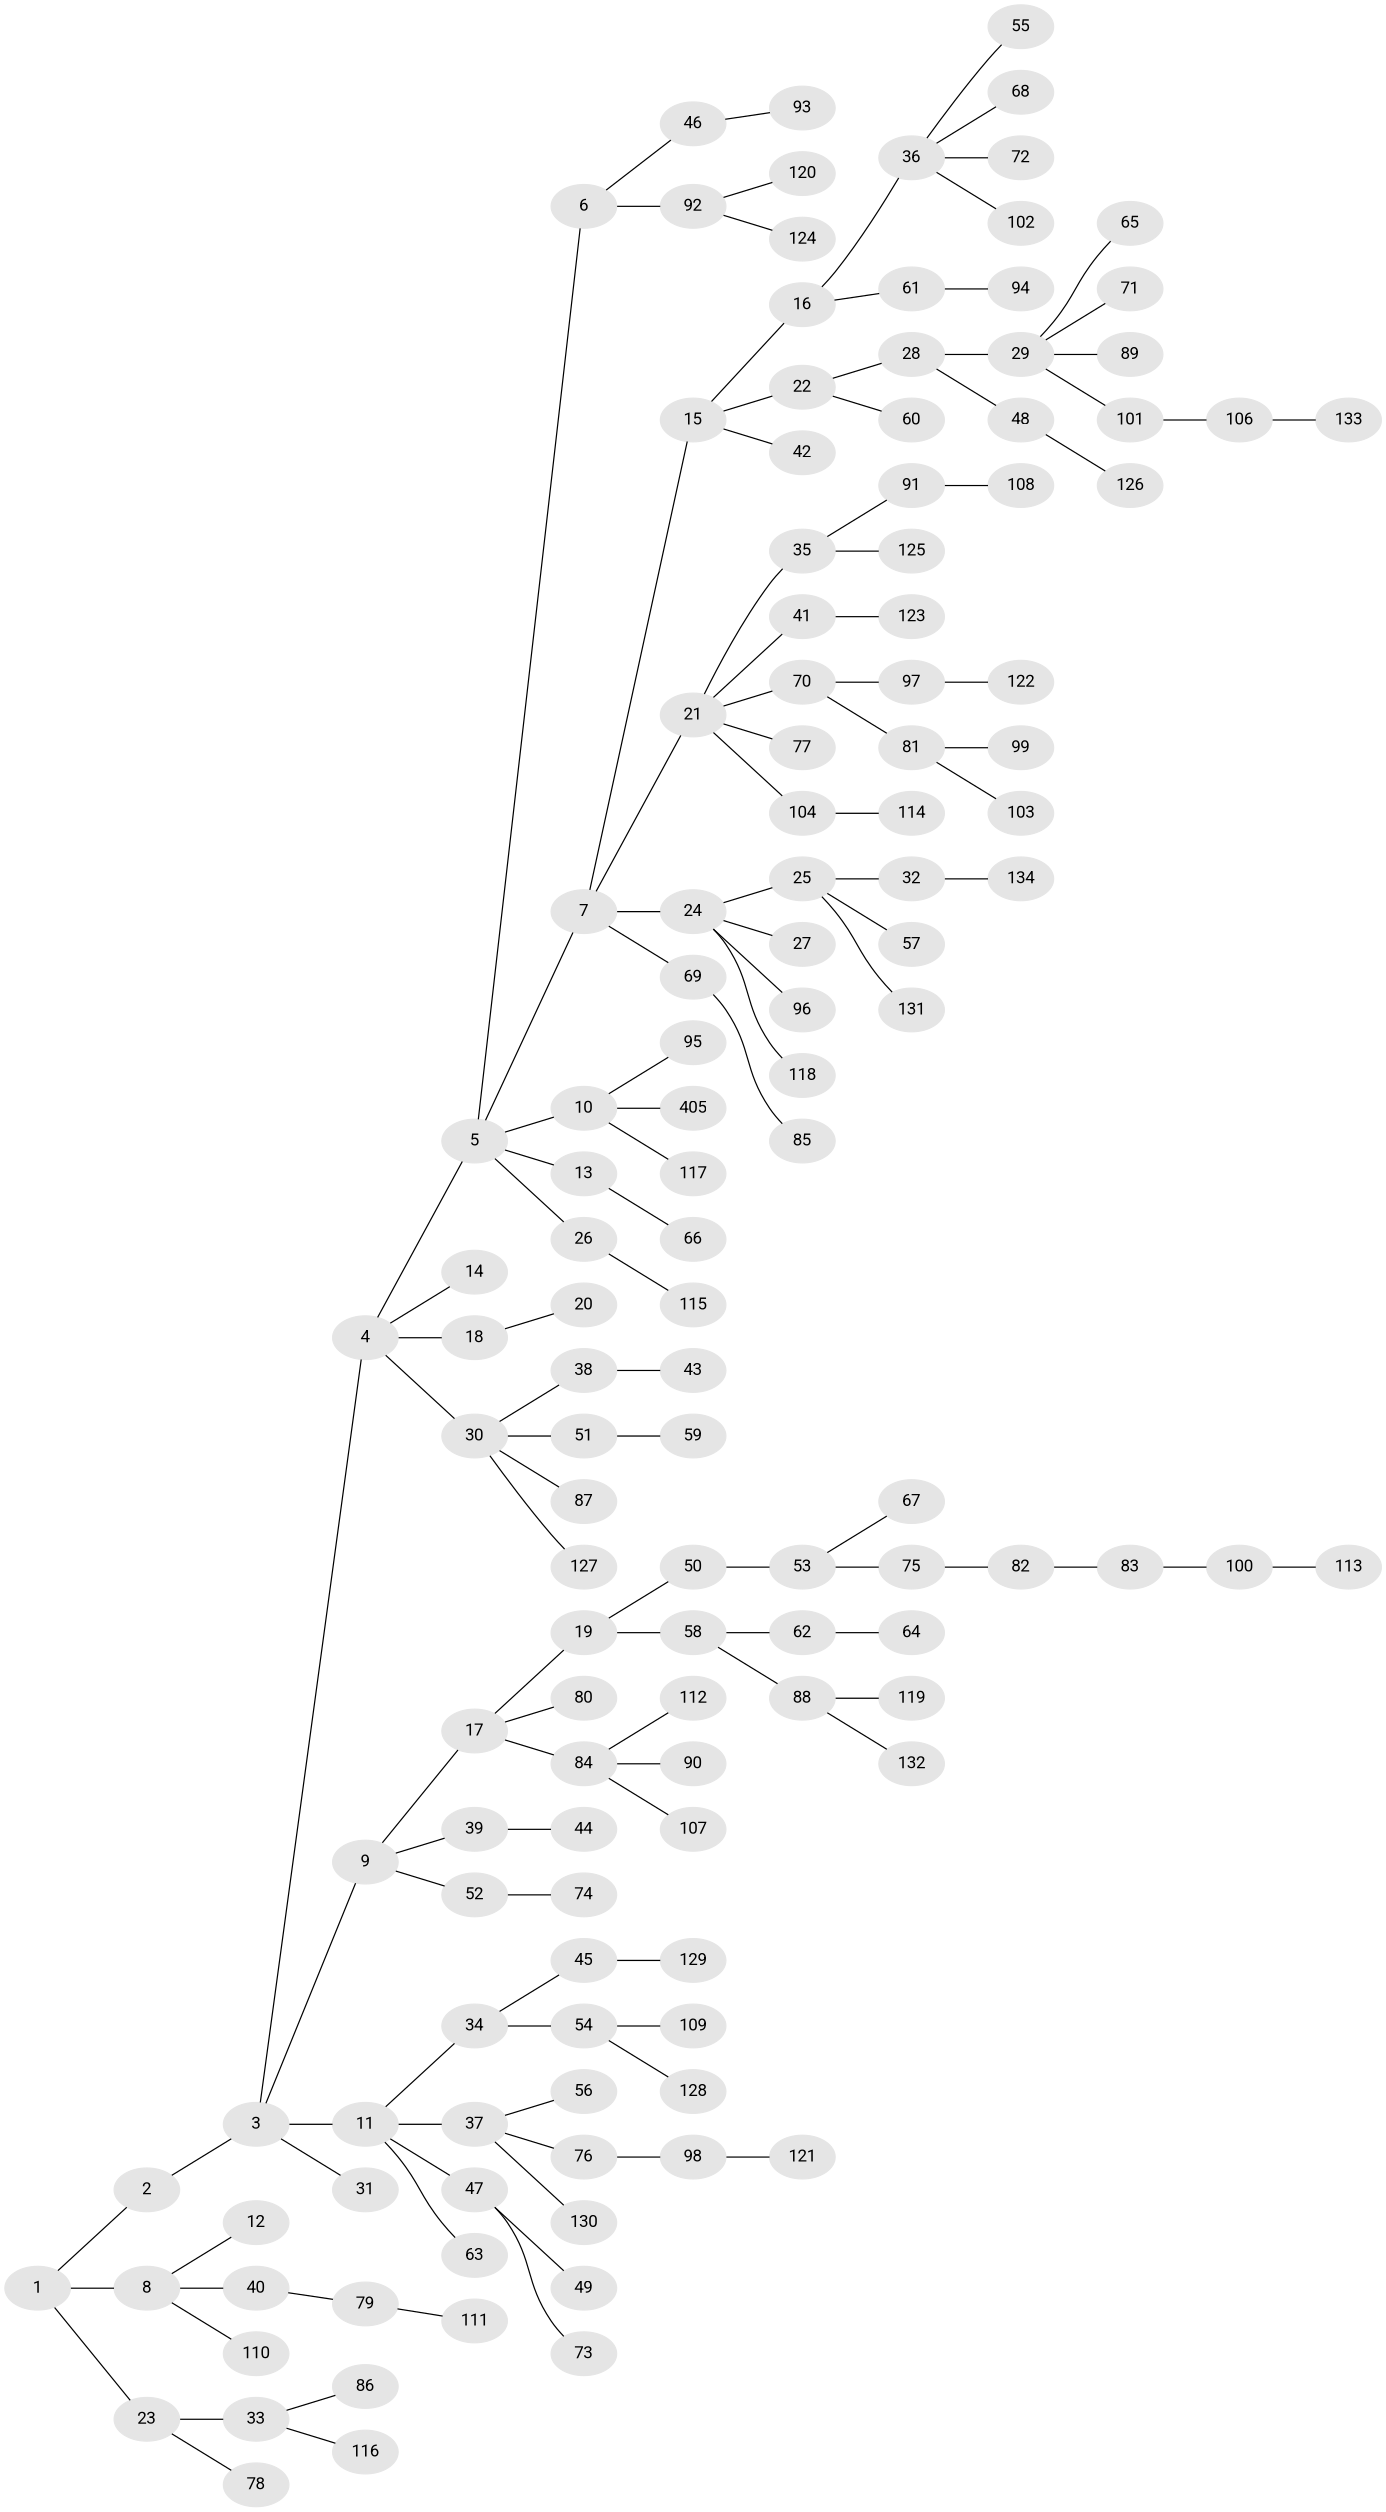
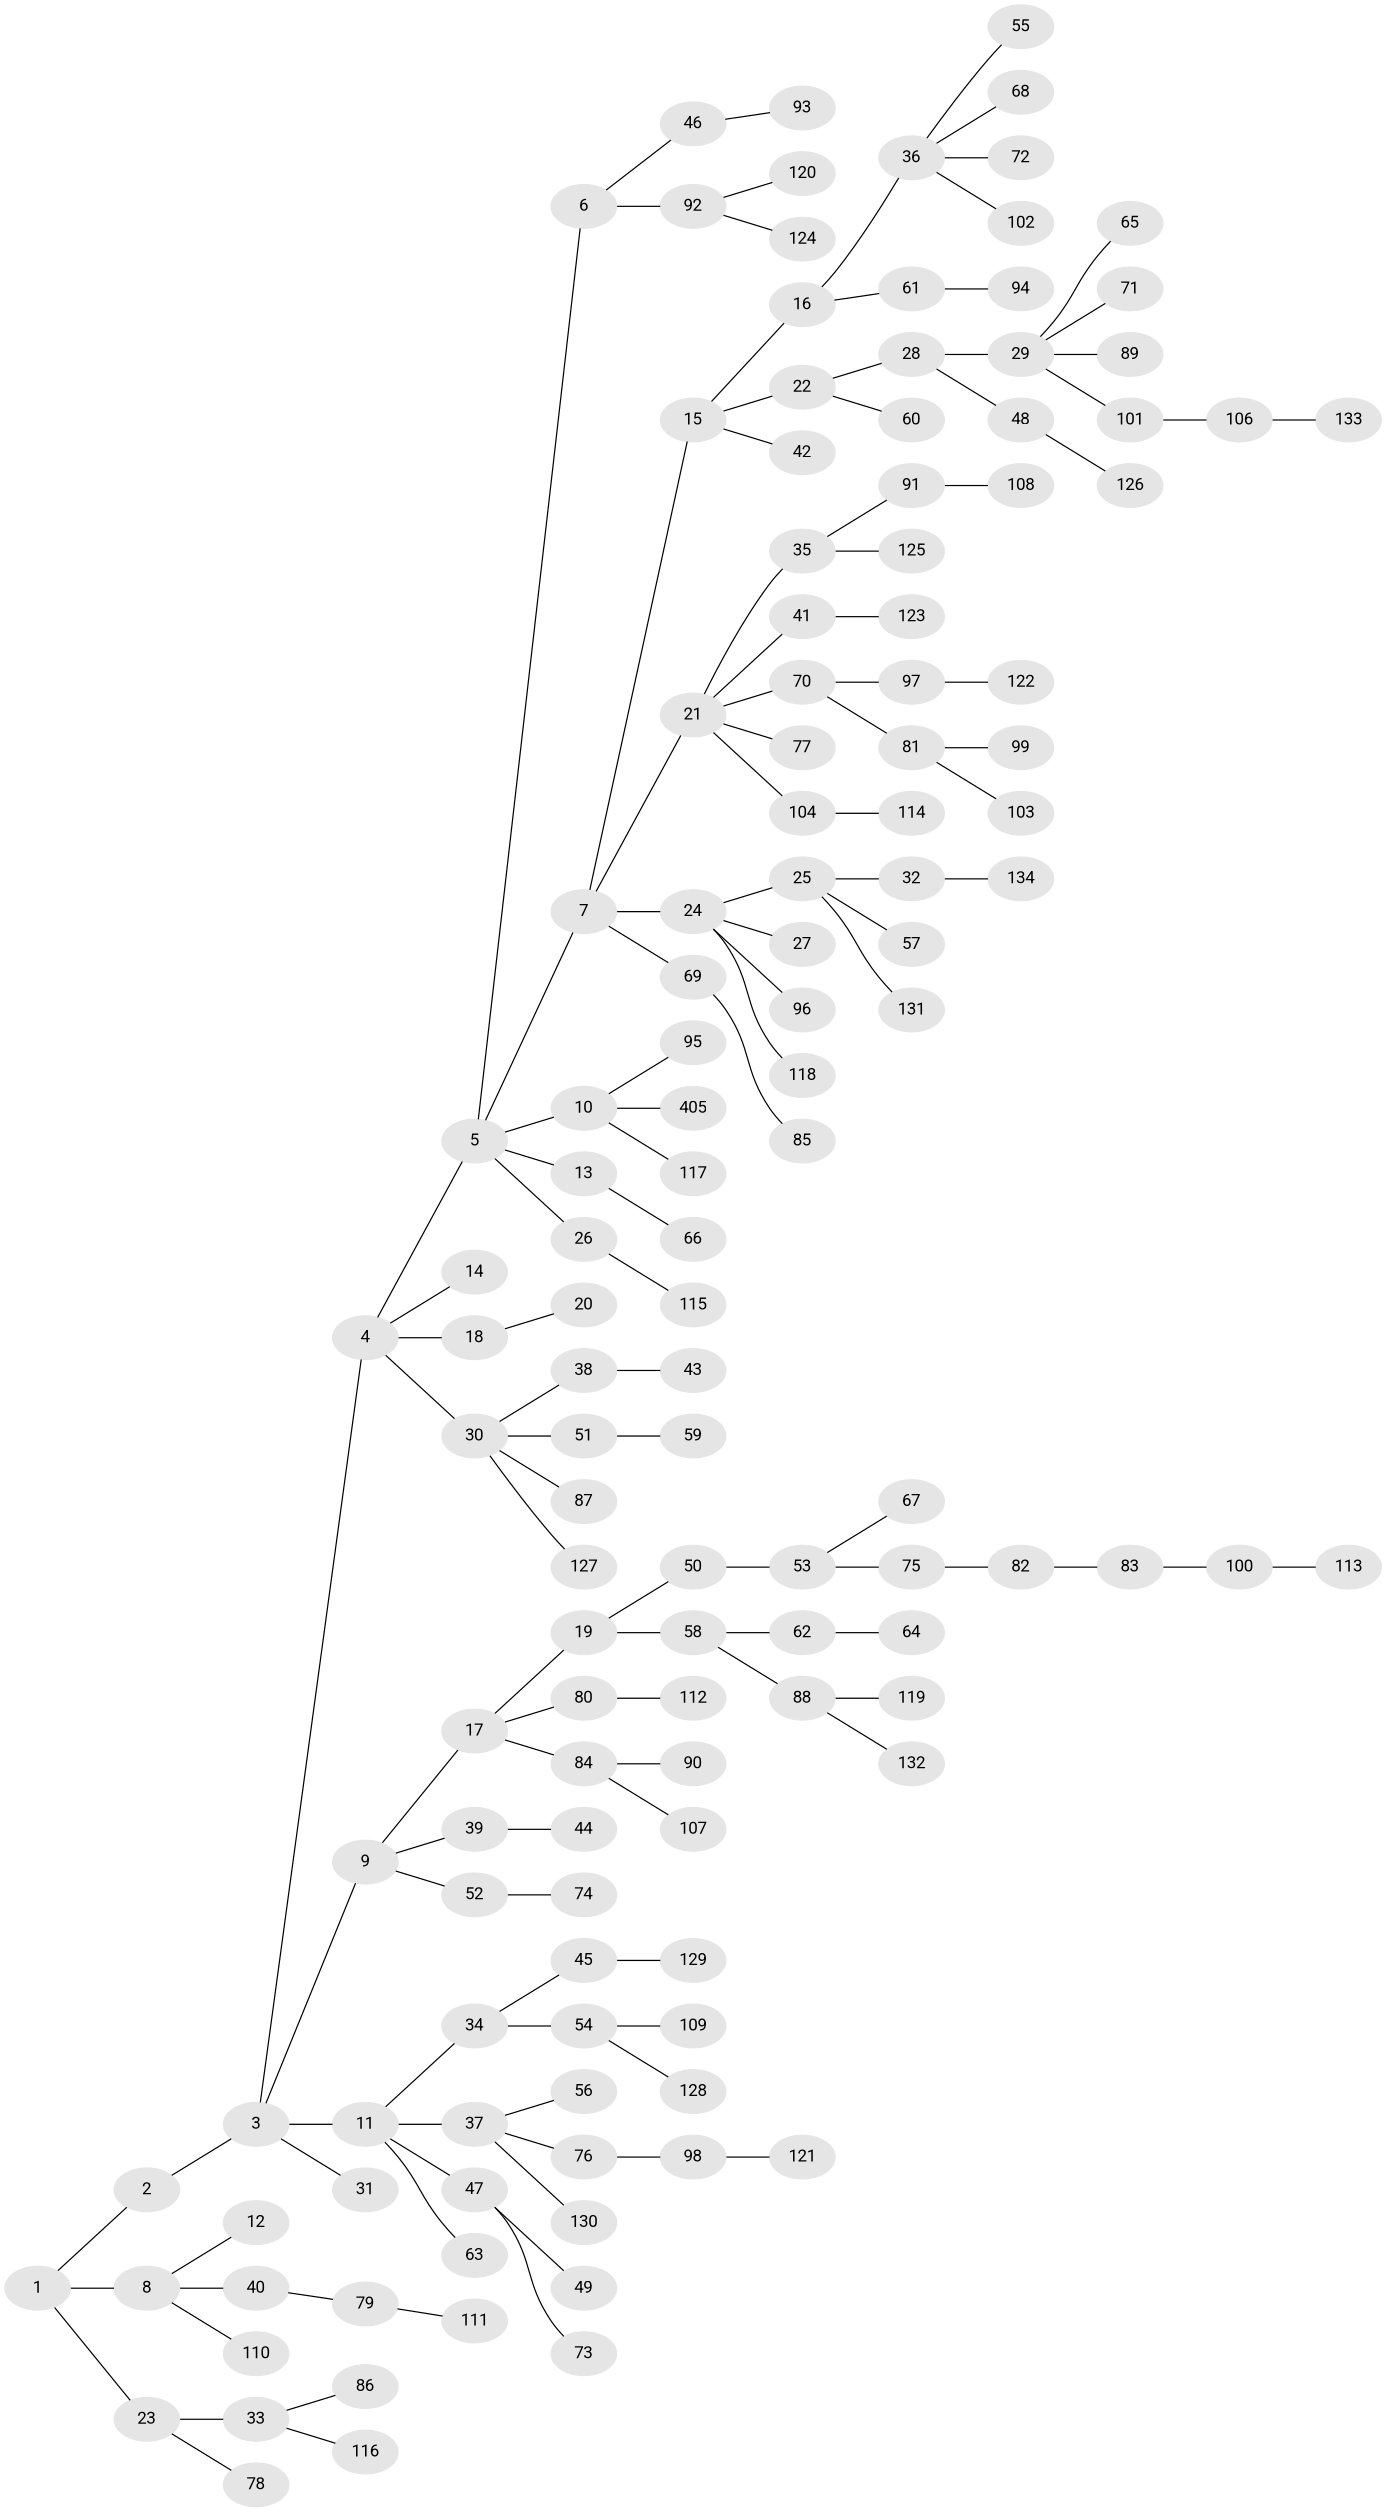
edge "112" -- "84": now "112" -- "80"
